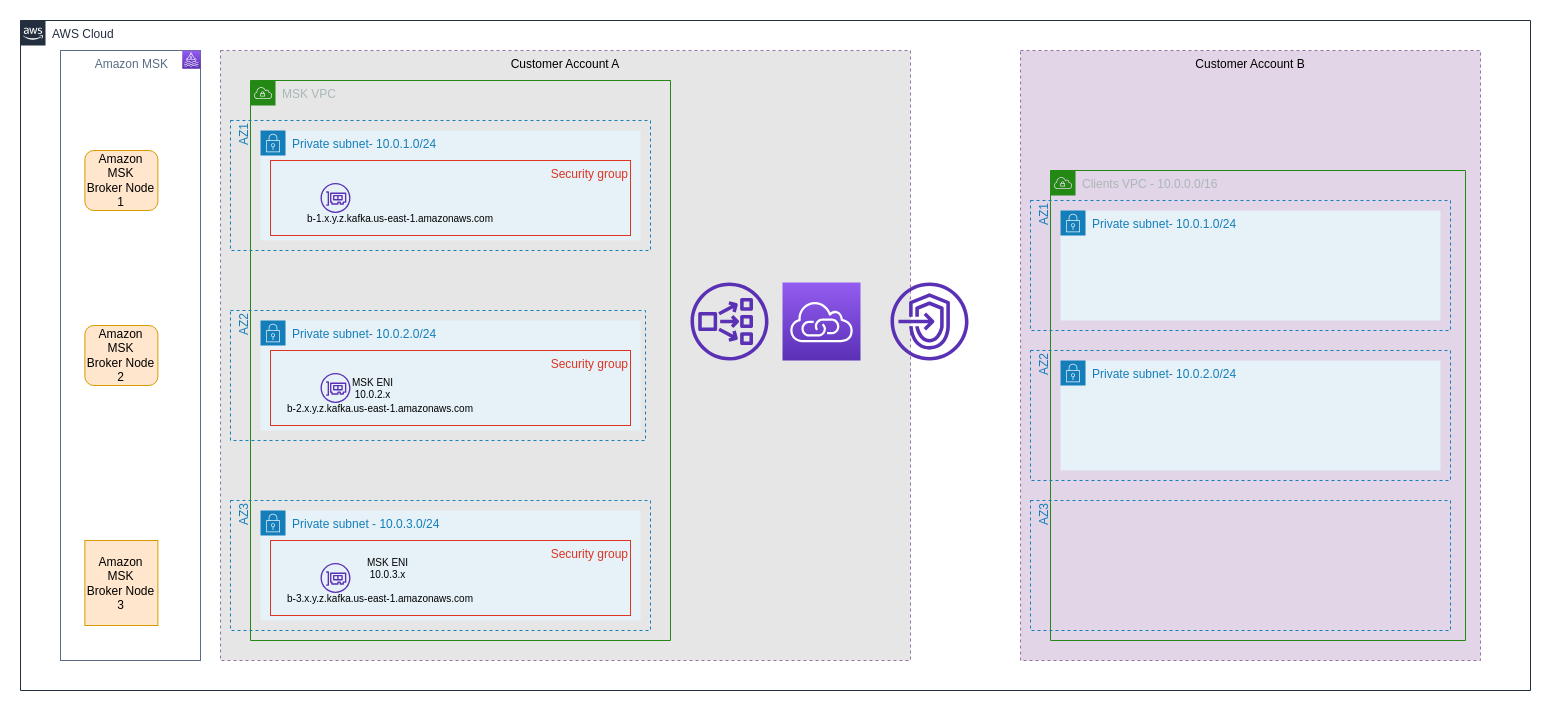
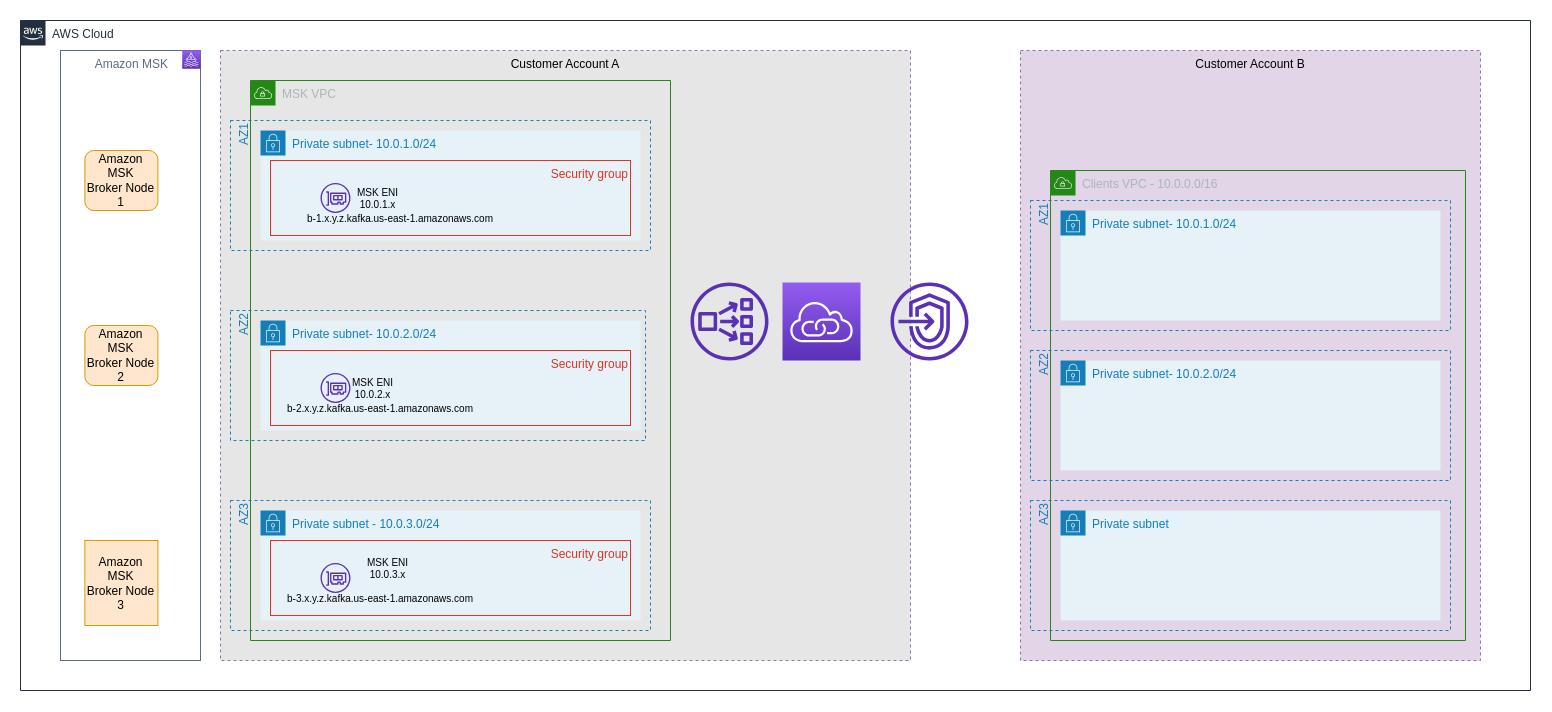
node "MSK ENI 10.0.1.x": added
node "Private subnet": added
